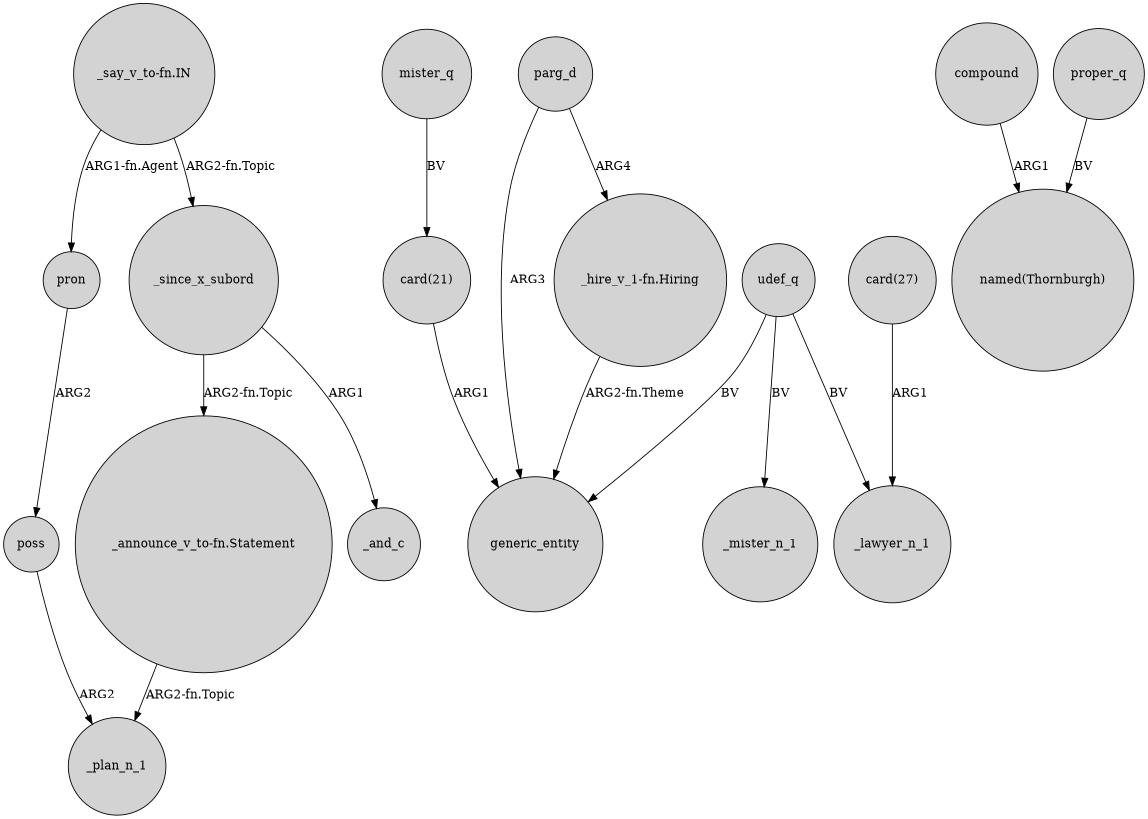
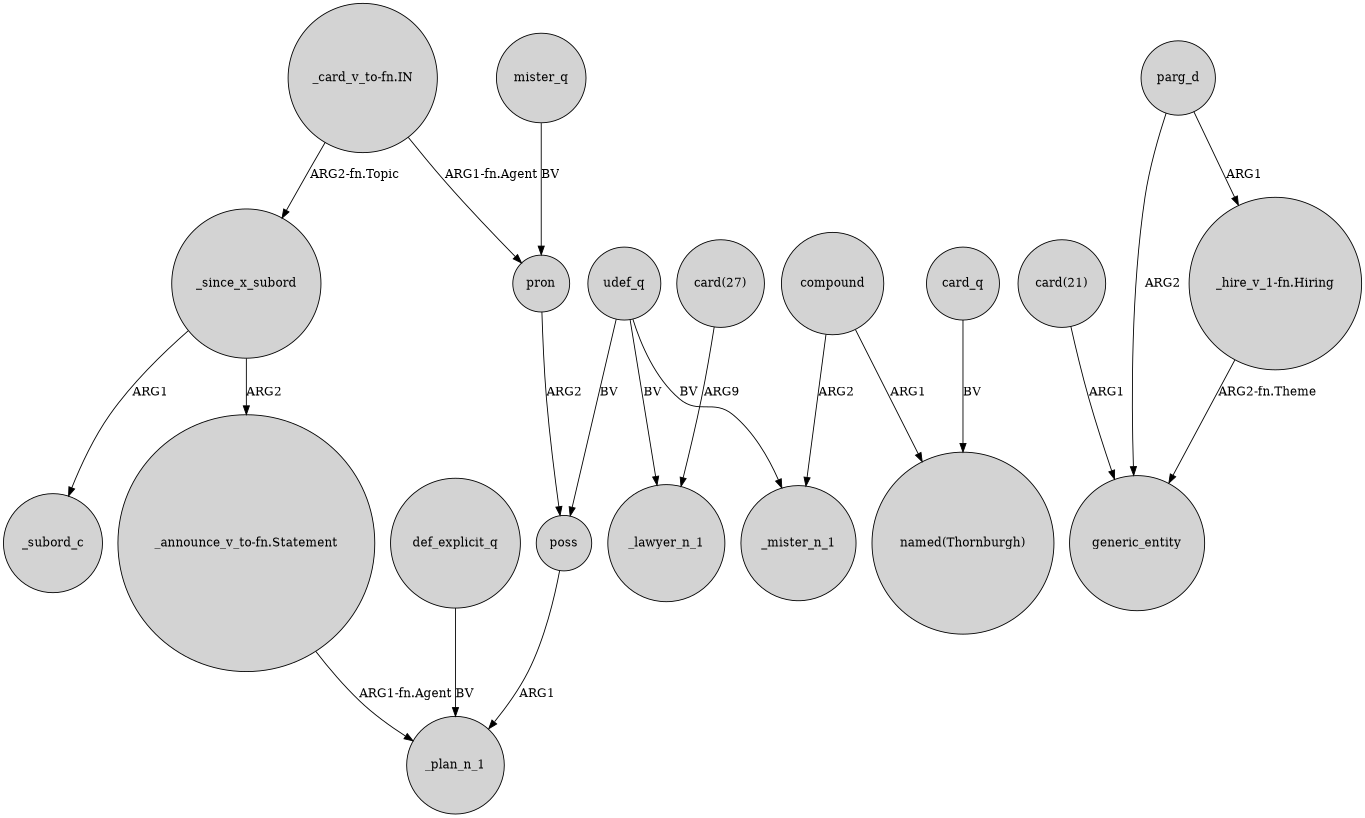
node "_say_v_to-fn.IN": label "_say_v_to-fn.IN" -> "_card_v_to-fn.IN"
node "proper_q": label "proper_q" -> "card_q"
edge "parg_d" -> "_hire_v_1-fn.Hiring": label "ARG4" -> "ARG1"
edge "mister_q" -> "card(21)": now "mister_q" -> "pron"
edge "parg_d" -> "generic_entity": label "ARG3" -> "ARG2"
edge "_since_x_subord" -> "_announce_v_to-fn.Statement": label "ARG2-fn.Topic" -> "ARG2"
edge "card(27)" -> "_lawyer_n_1": label "ARG1" -> "ARG9"
edge "compound" -> "_mister_n_1": added, label "ARG2"
edge "udef_q" -> "generic_entity": now "udef_q" -> "poss"
node "def_explicit_q": added
node "_and_c": label "_and_c" -> "_subord_c"
edge "poss" -> "_plan_n_1": label "ARG2" -> "ARG1"
edge "_announce_v_to-fn.Statement" -> "_plan_n_1": label "ARG2-fn.Topic" -> "ARG1-fn.Agent"
